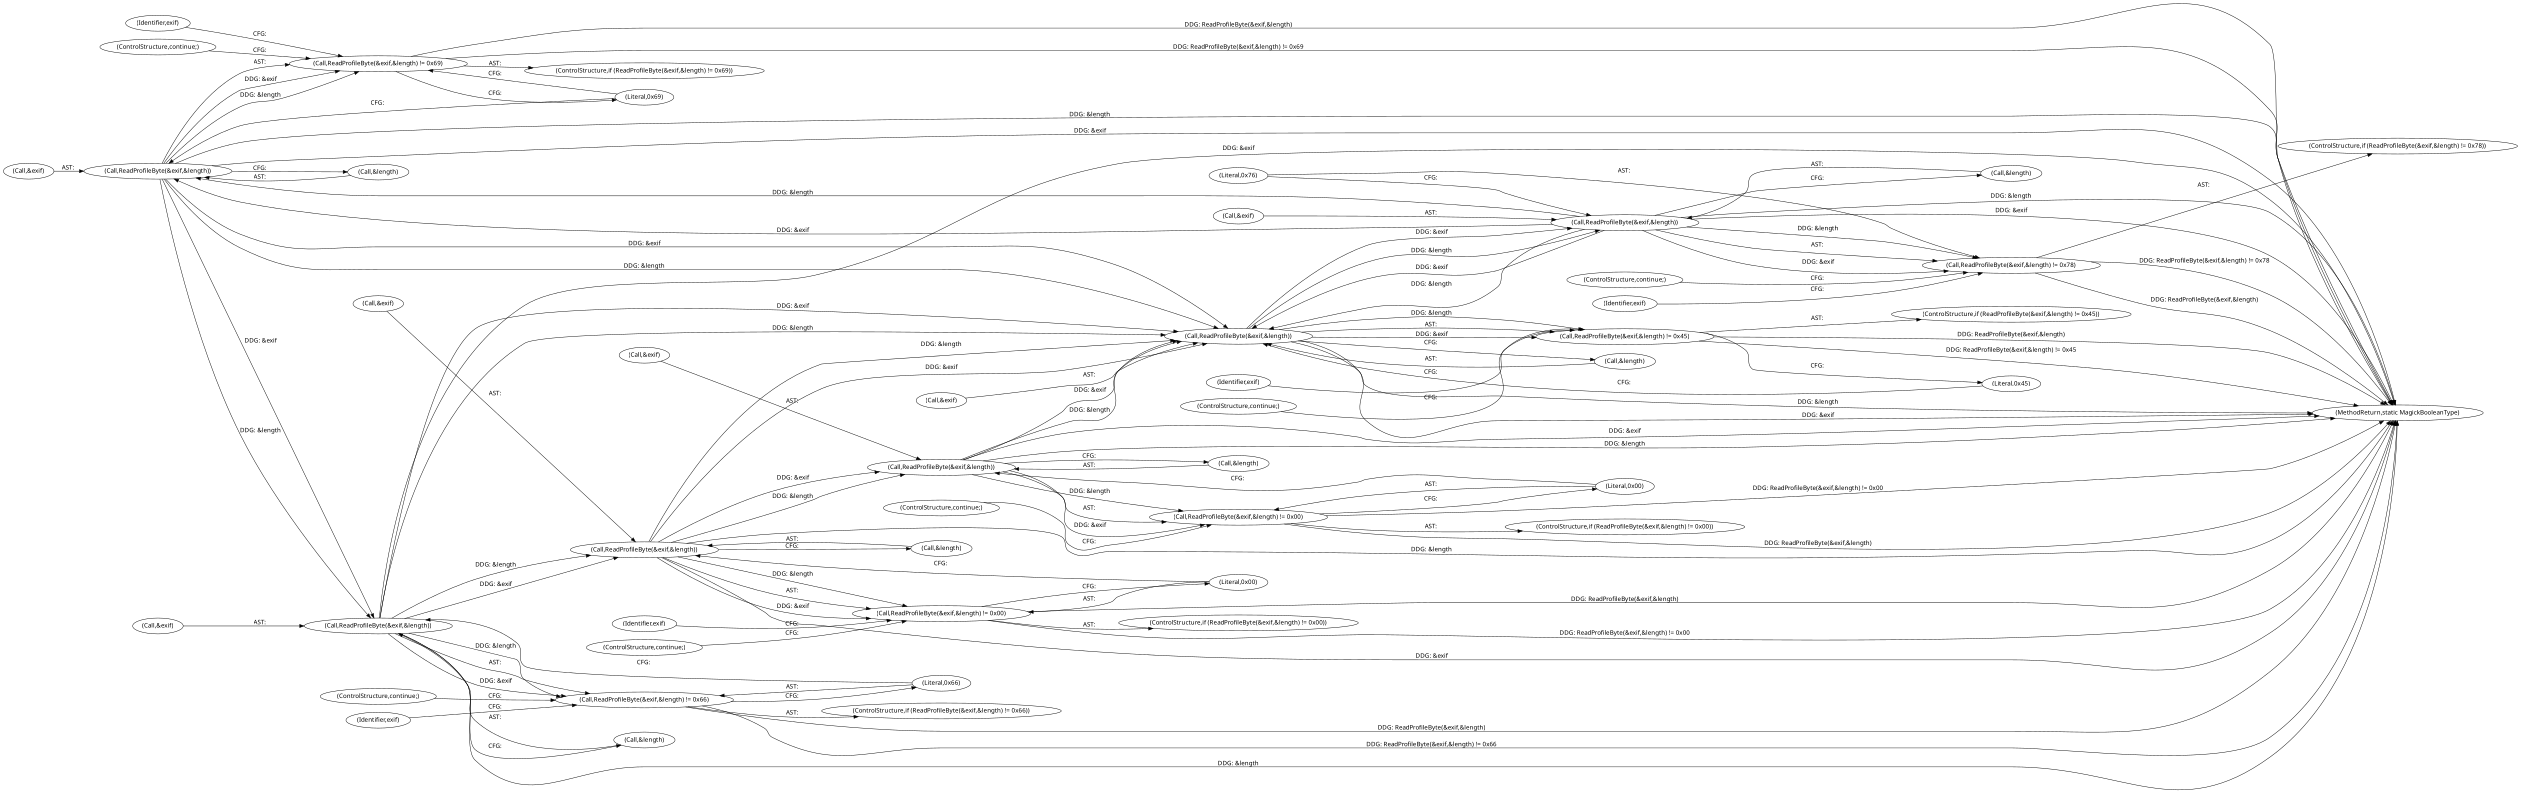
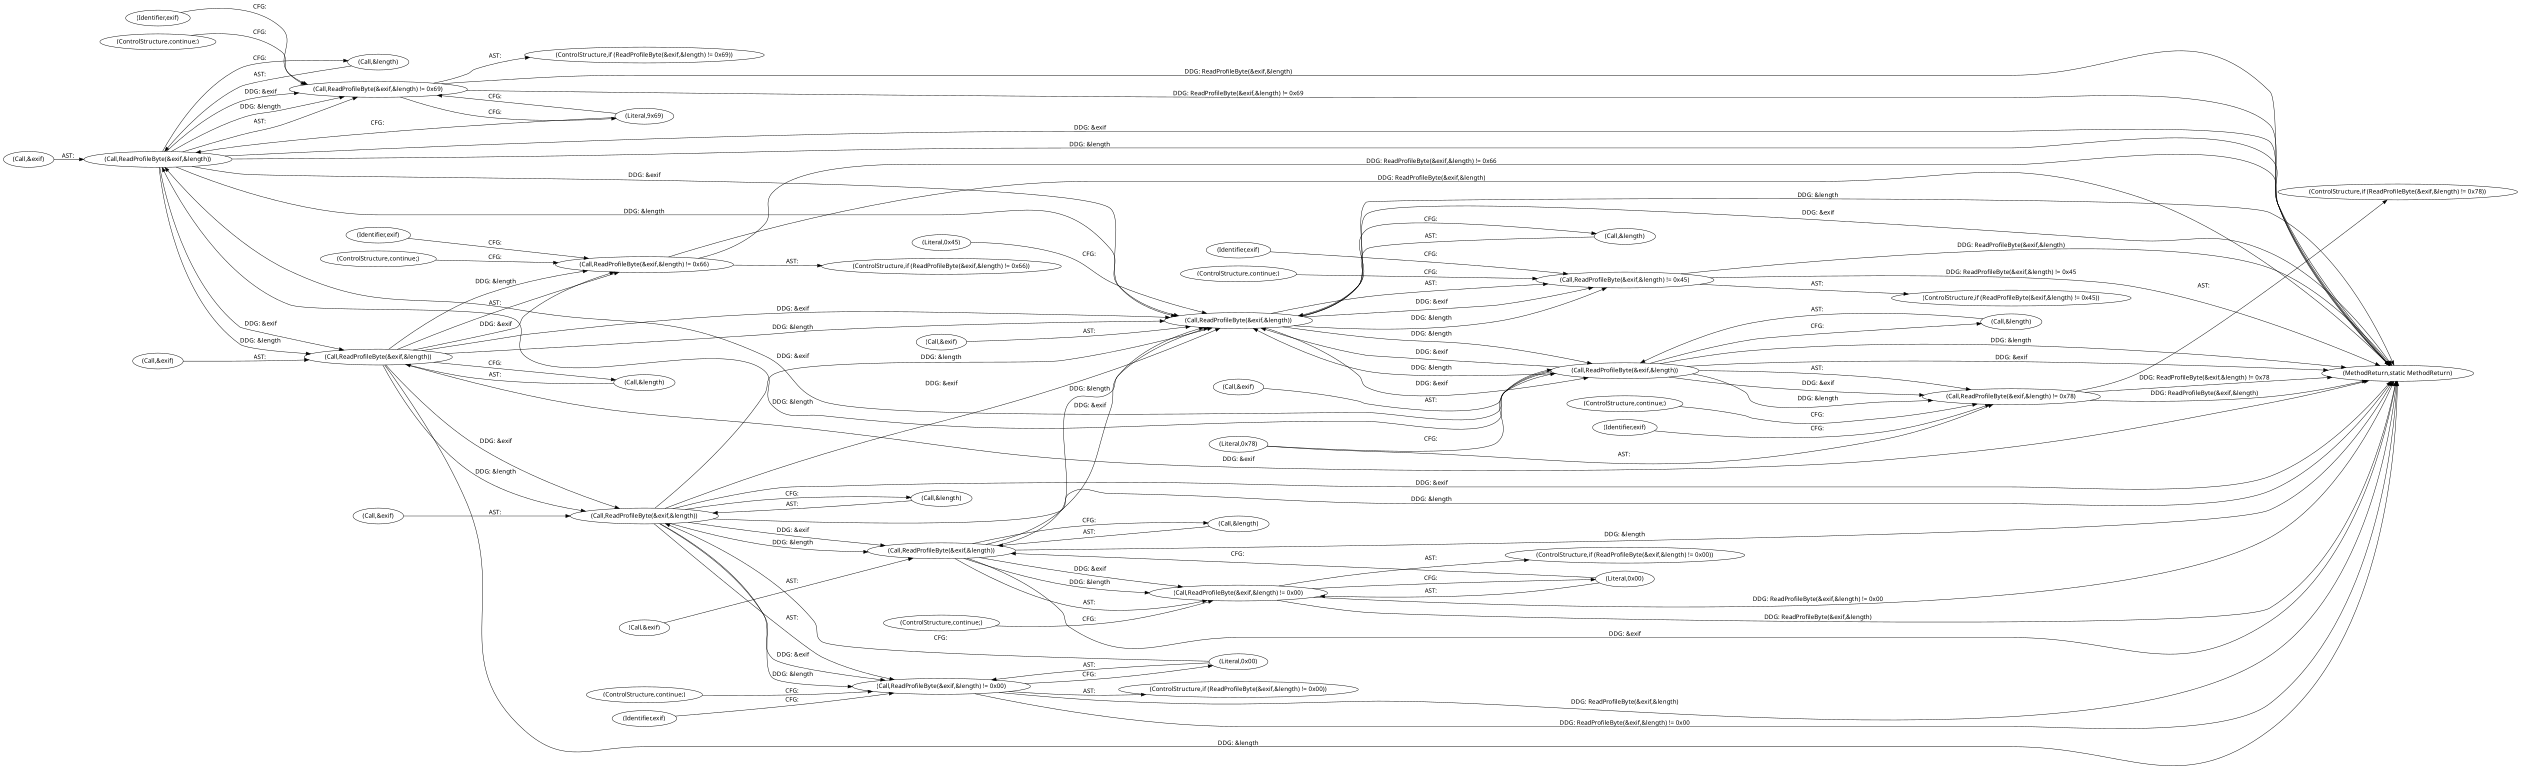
node "(Literal,0x69)": label "(Literal,0x69)" -> "(Literal,9x69)"
node "(Literal,0x76)": label "(Literal,0x76)" -> "(Literal,0x78)"
edge "(Call,ReadProfileByte(&exif,&length) != 0x45)" -> "(Literal,0x45)": removed, label "CFG:"
node "(MethodReturn,static MagickBooleanType)": label "(MethodReturn,static MagickBooleanType)" -> "(MethodReturn,static MethodReturn)"
node "(Literal,0x66)": removed
